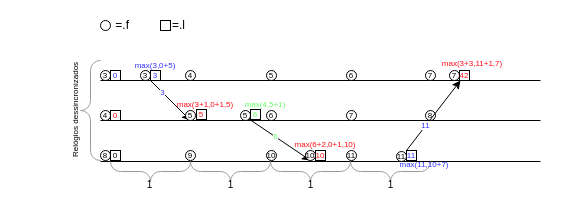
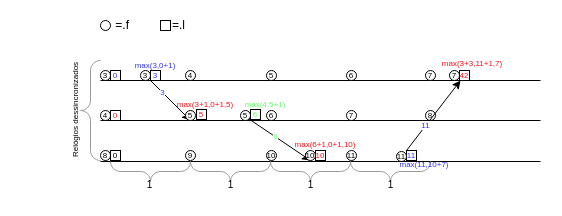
node "max(3,0+5)": label "max(3,0+5)" -> "max(3,0+1)"
node "max(6+2,0+1,10)": label "max(6+2,0+1,10)" -> "max(6+1,0+1,10)"
